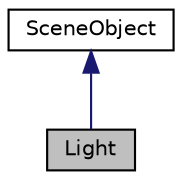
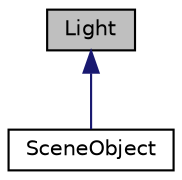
edge "Light" -> "SceneObject": reversed
